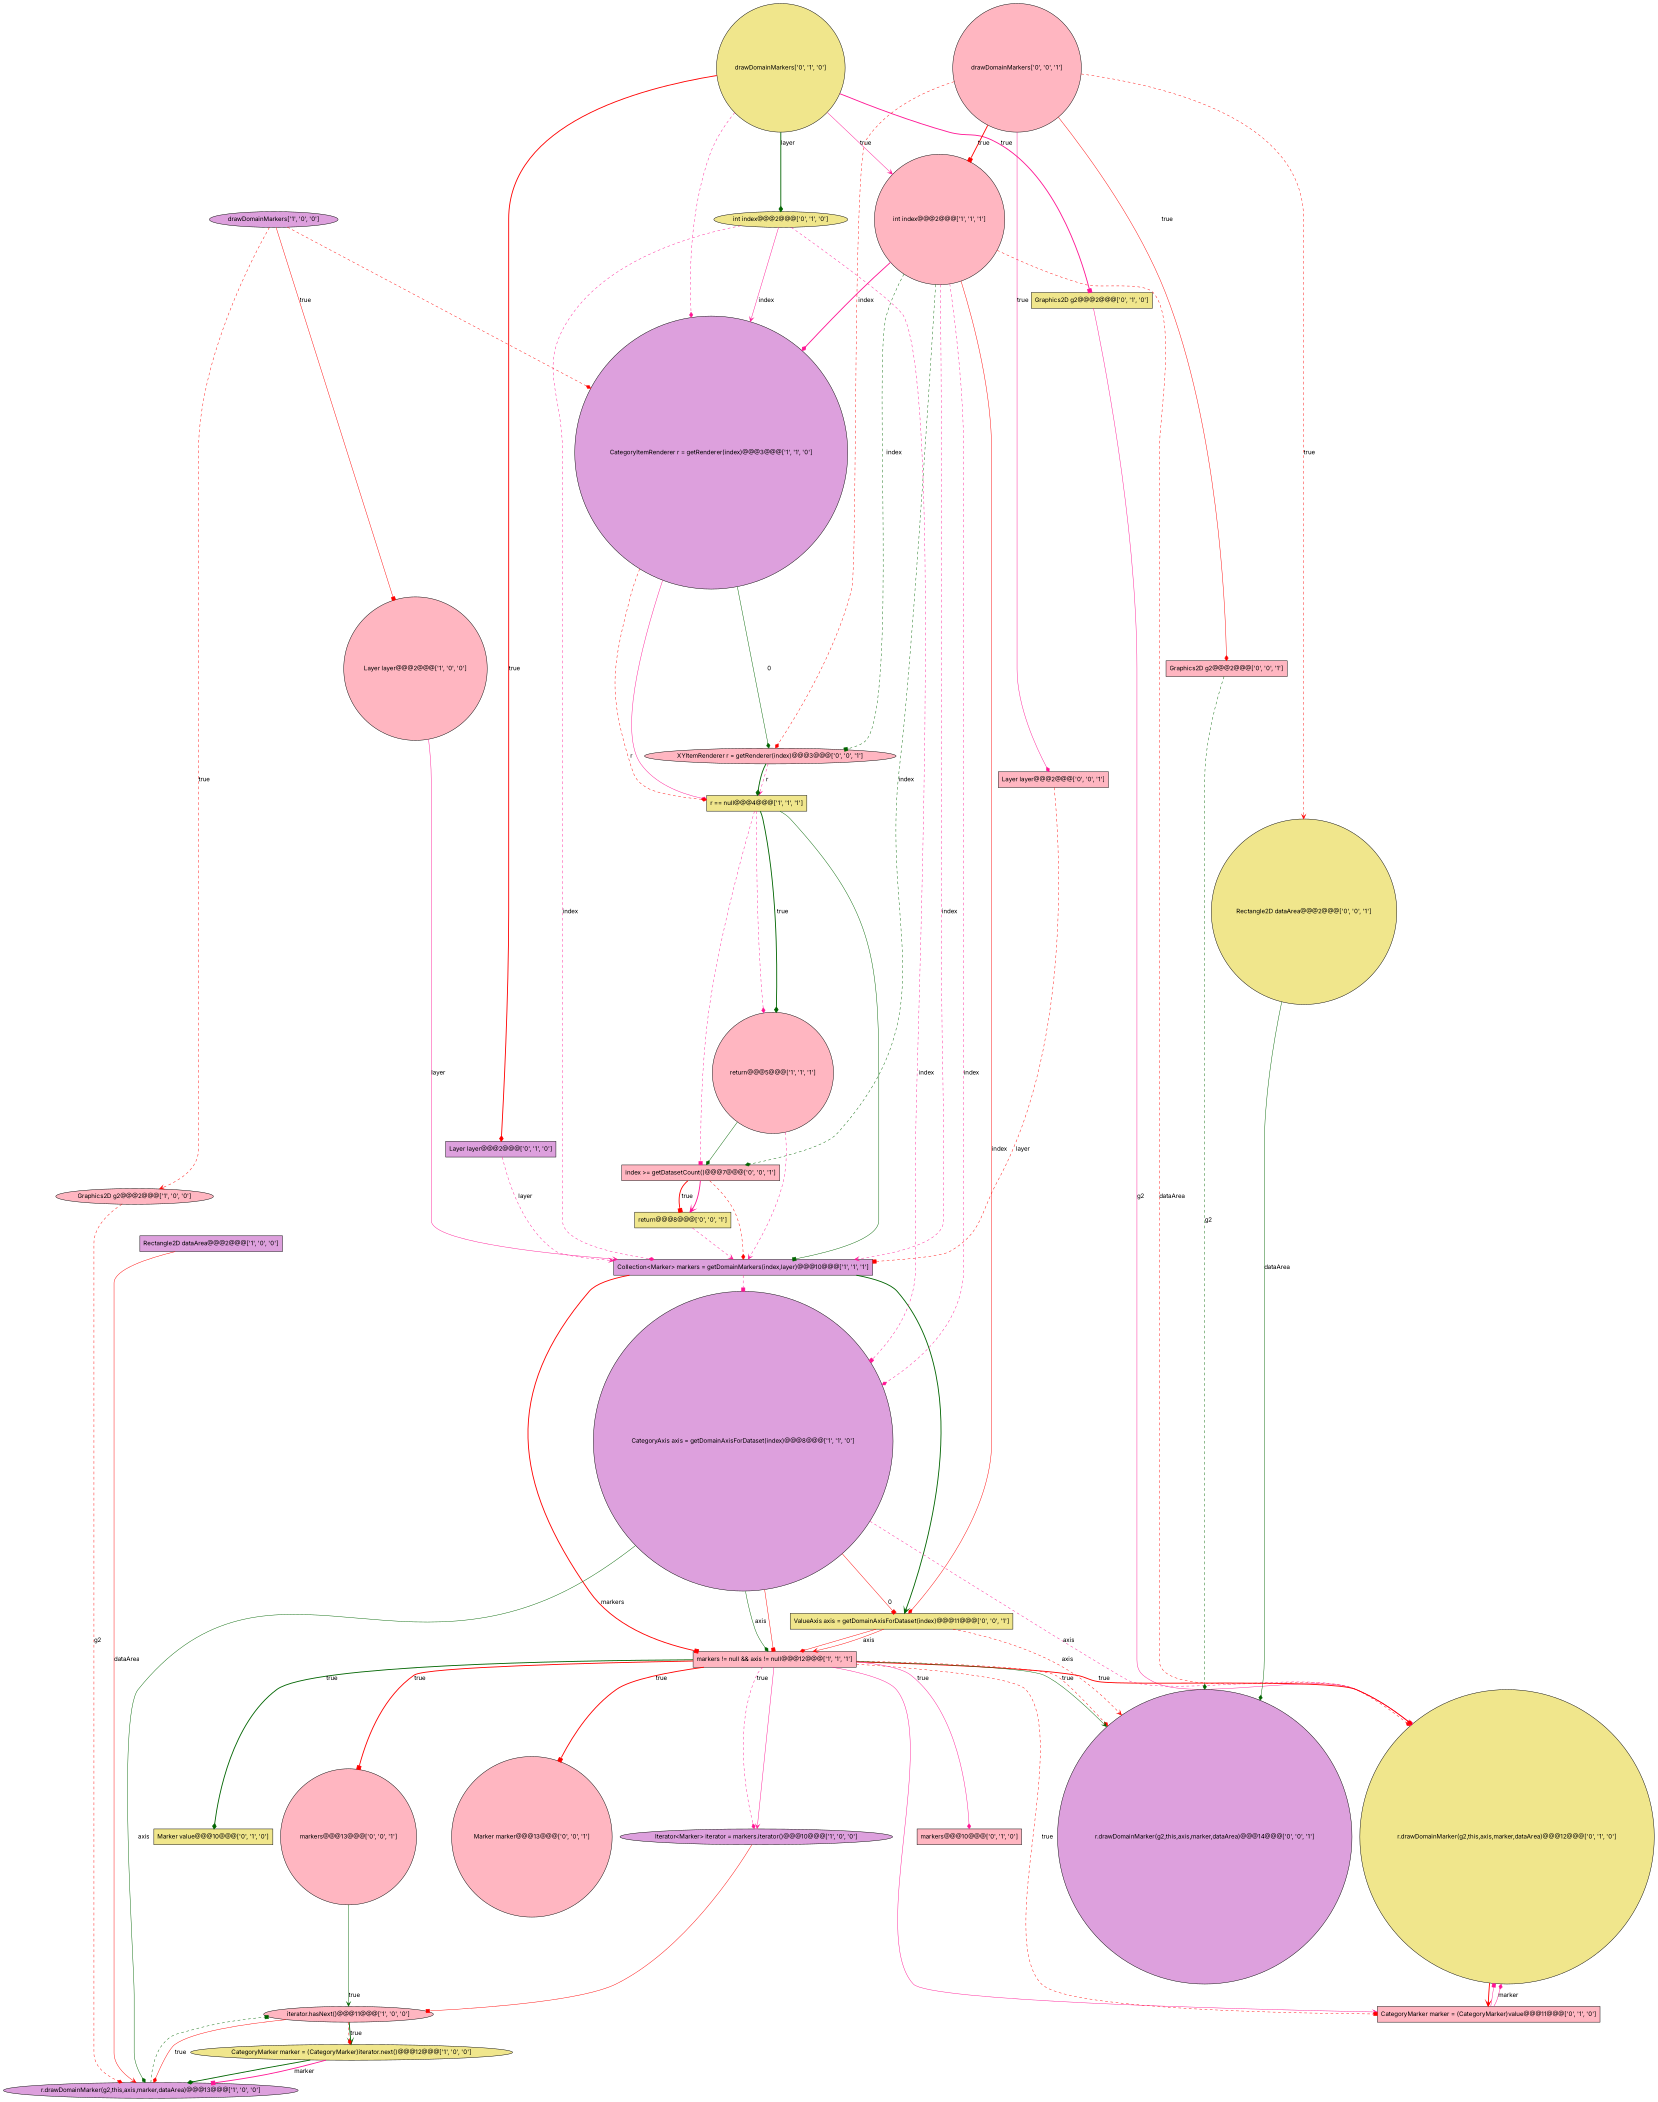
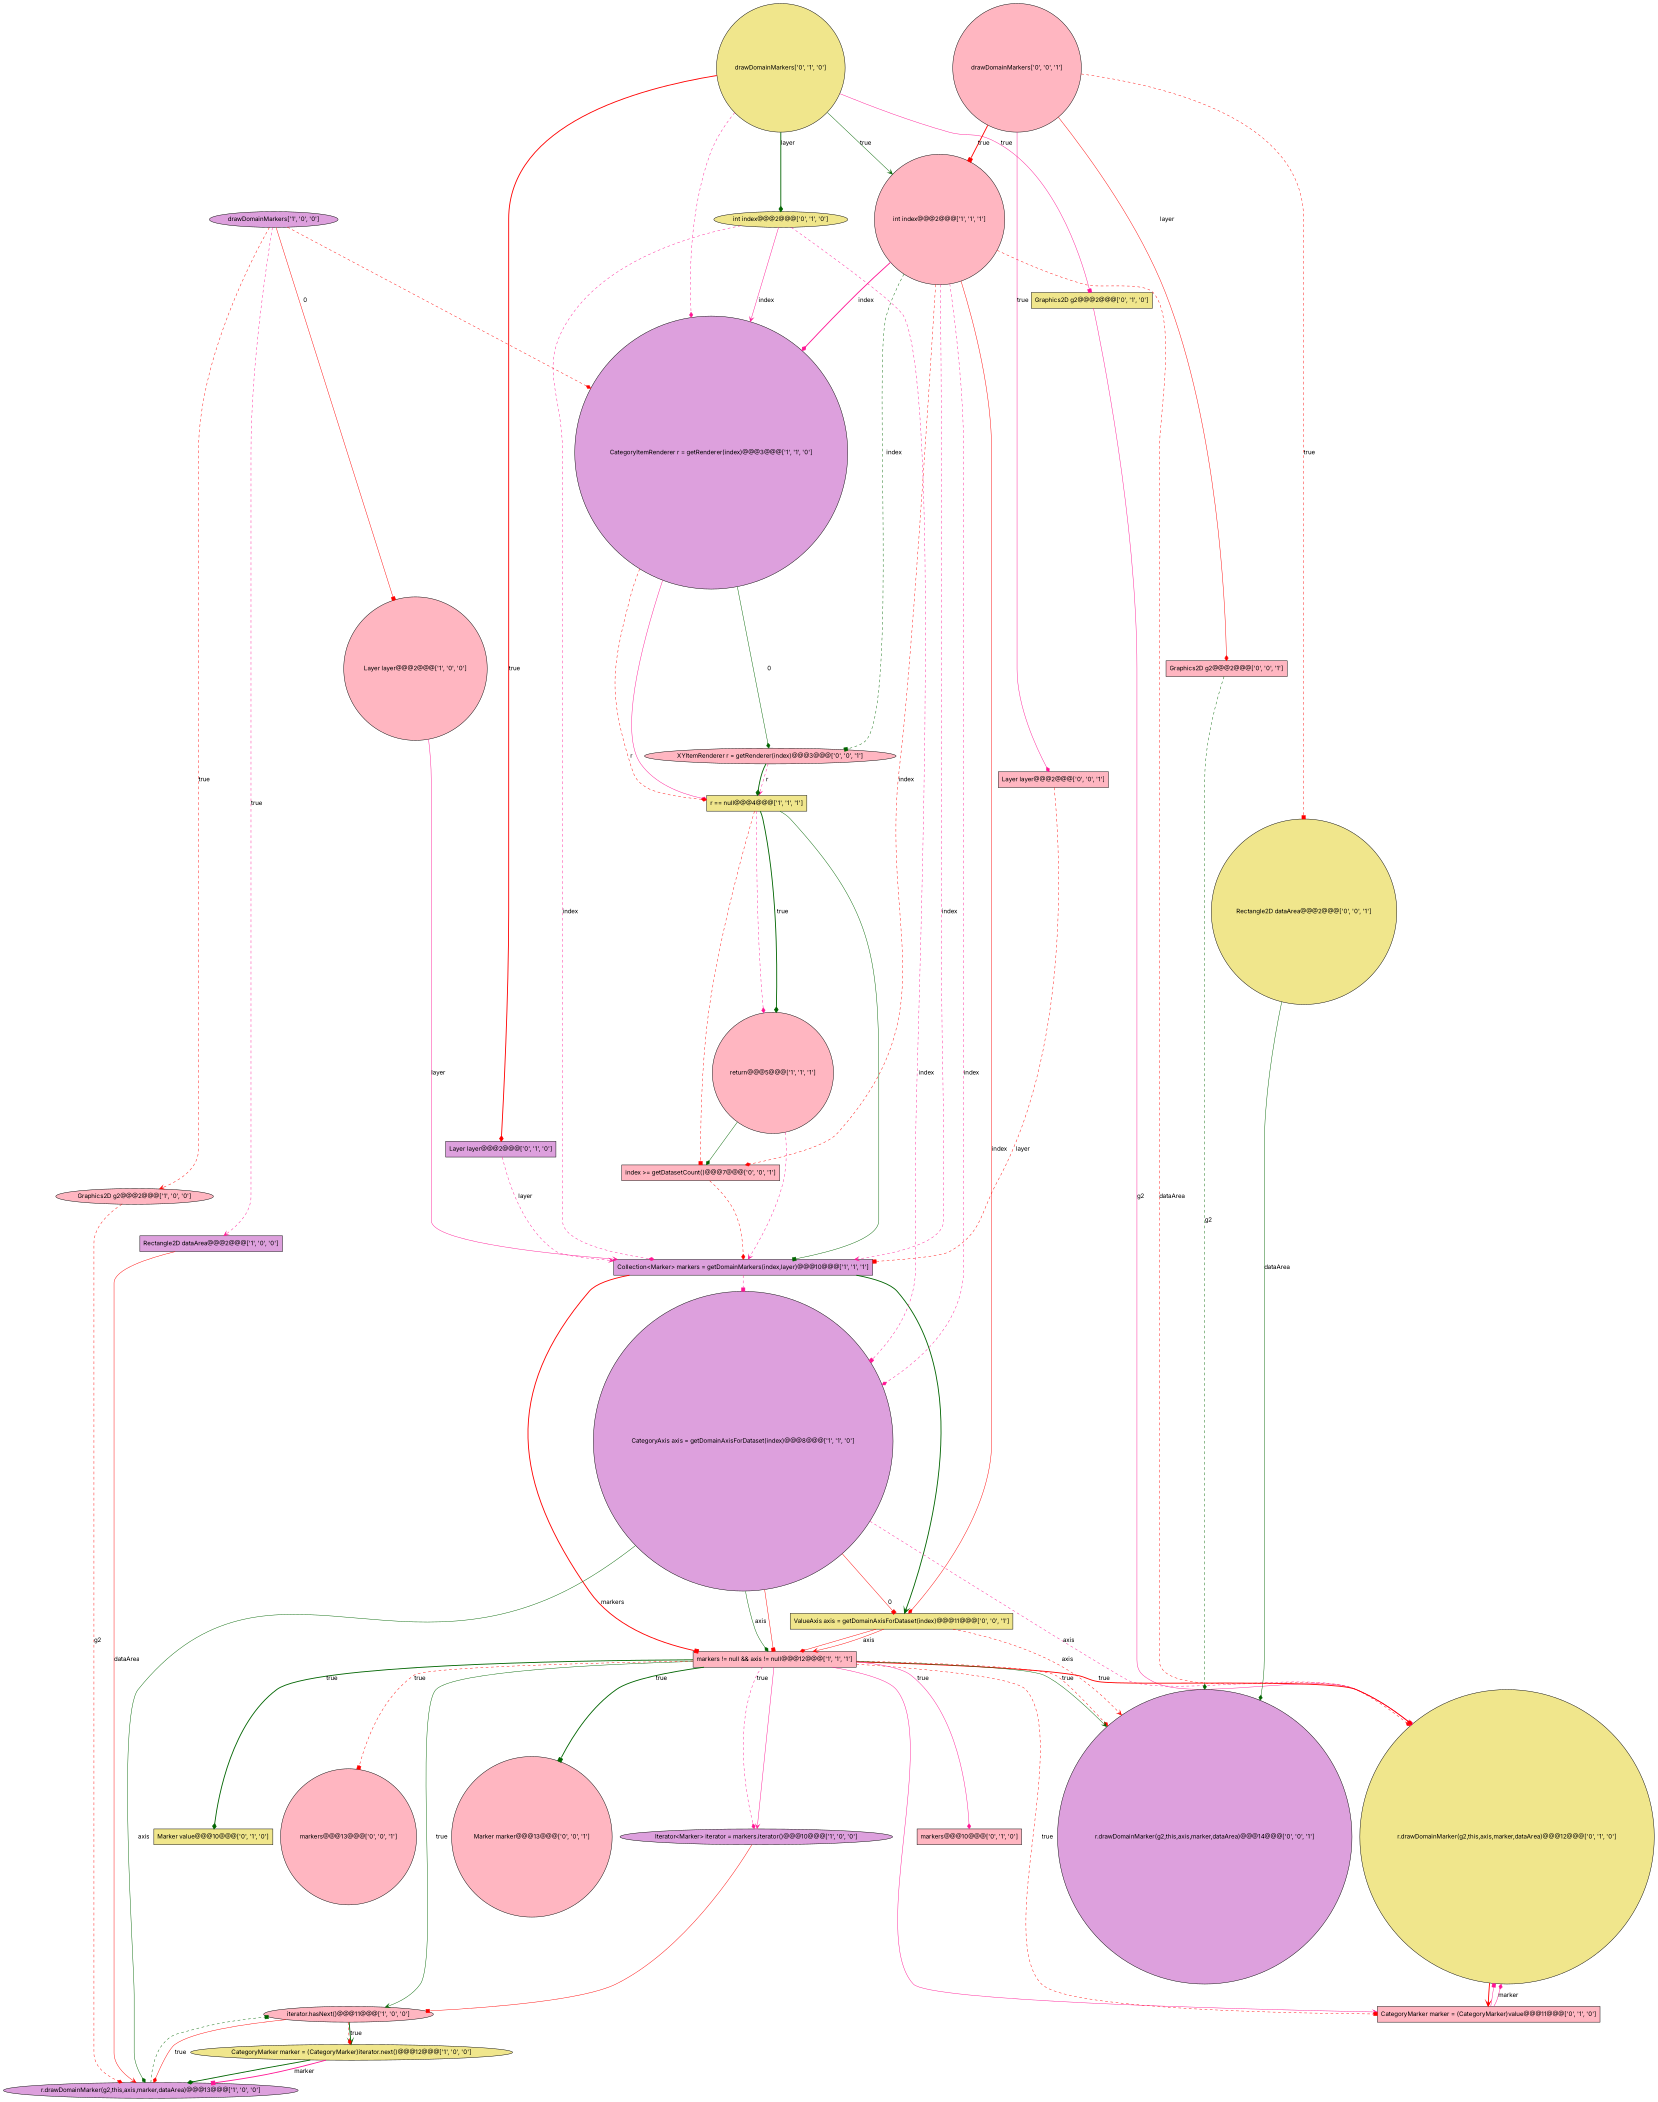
edge "drawDomainMarkers['0', '1', '0']" -> "int index@@@2@@@['1', '1', '1']": color deeppink -> darkgreen
edge "drawDomainMarkers['0', '1', '0']" -> "Graphics2D g2@@@2@@@['0', '1', '0']": style bold -> solid
edge "drawDomainMarkers['0', '0', '1']" -> "Graphics2D g2@@@2@@@['0', '0', '1']": label "true" -> "layer"
edge "drawDomainMarkers['1', '0', '0']" -> "Layer layer@@@2@@@['1', '0', '0']": label "true" -> "0"
edge "drawDomainMarkers['0', '0', '1']" -> "Rectangle2D dataArea@@@2@@@['0', '0', '1']": arrowhead vee -> box
edge "drawDomainMarkers['0', '0', '1']" -> "XYItemRenderer r = getRenderer(index)@@@3@@@['0', '0', '1']": removed
edge "drawDomainMarkers['1', '0', '0']" -> "Rectangle2D dataArea@@@2@@@['1', '0', '0']": added, label "true"
edge "int index@@@2@@@['1', '1', '1']" -> "index >= getDatasetCount()@@@7@@@['0', '0', '1']": color darkgreen -> red
edge "r == null@@@4@@@['1', '1', '1']" -> "index >= getDatasetCount()@@@7@@@['0', '0', '1']": color deeppink -> red
node "return@@@8@@@['0', '0', '1']": removed
edge "markers != null && axis != null@@@12@@@['1', '1', '1']" -> "markers@@@13@@@['0', '0', '1']": style bold -> dashed
edge "markers != null && axis != null@@@12@@@['1', '1', '1']" -> "Marker marker@@@13@@@['0', '0', '1']": color red -> darkgreen
edge "markers@@@13@@@['0', '0', '1']" -> "iterator.hasNext()@@@11@@@['1', '0', '0']": now "markers != null && axis != null@@@12@@@['1', '1', '1']" -> "iterator.hasNext()@@@11@@@['1', '0', '0']"
